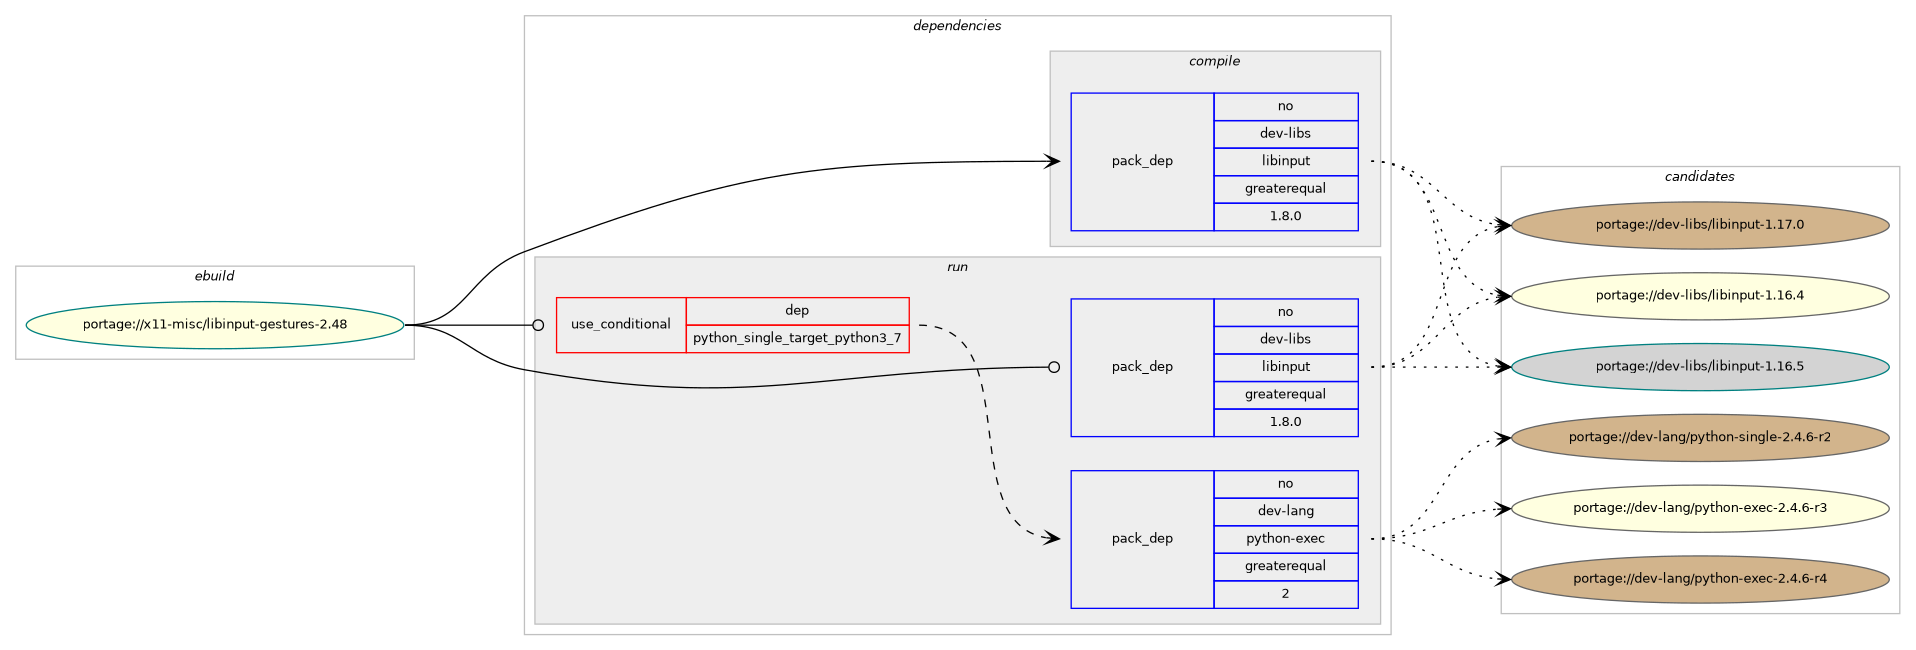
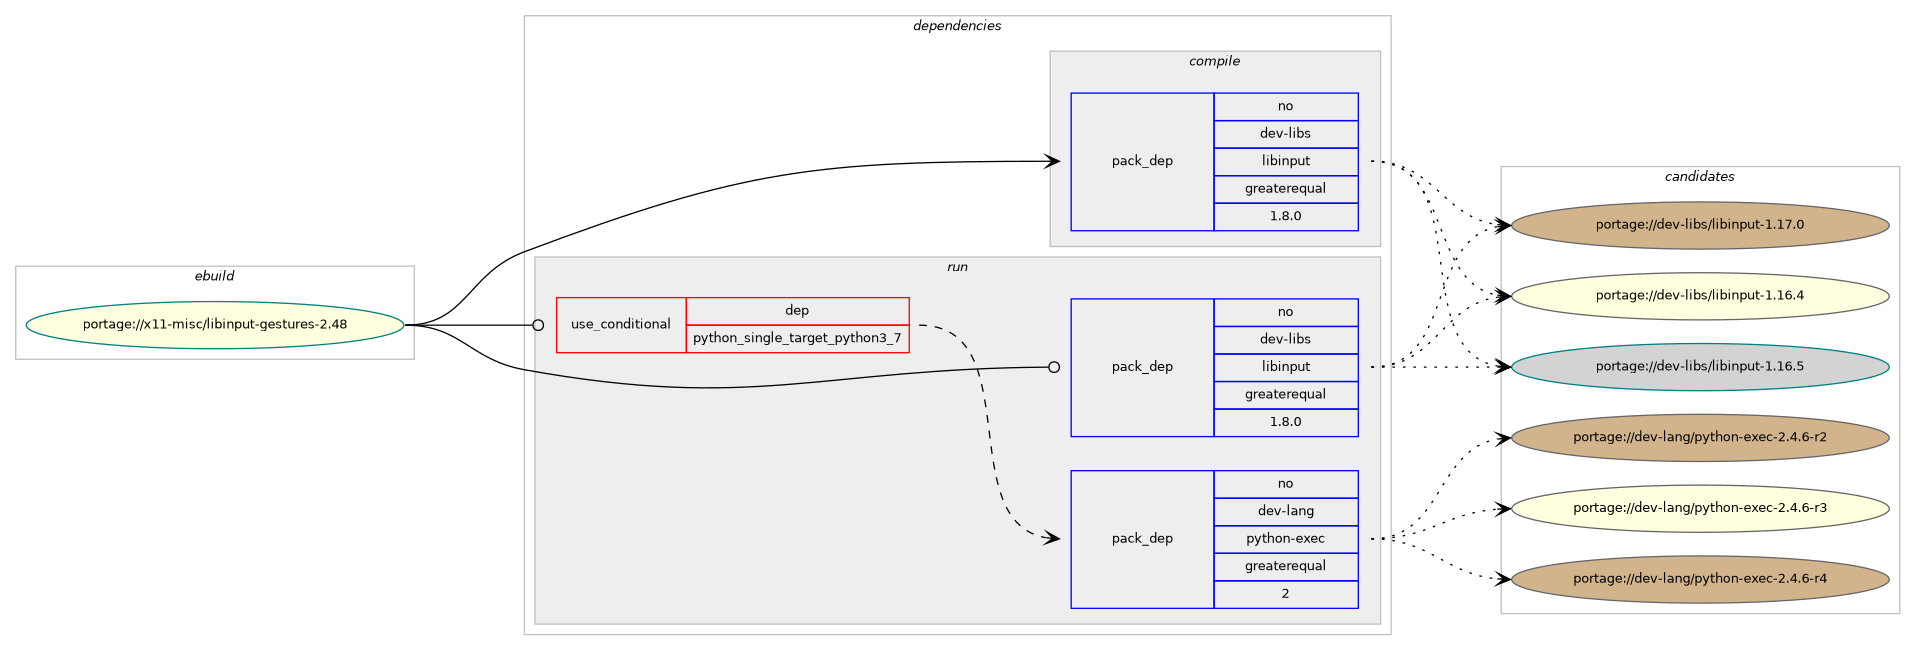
node "portage://dev-lang/python-single-2.4.6-r2": label "portage://dev-lang/python-single-2.4.6-r2" -> "portage://dev-lang/python-exec-2.4.6-r2"
